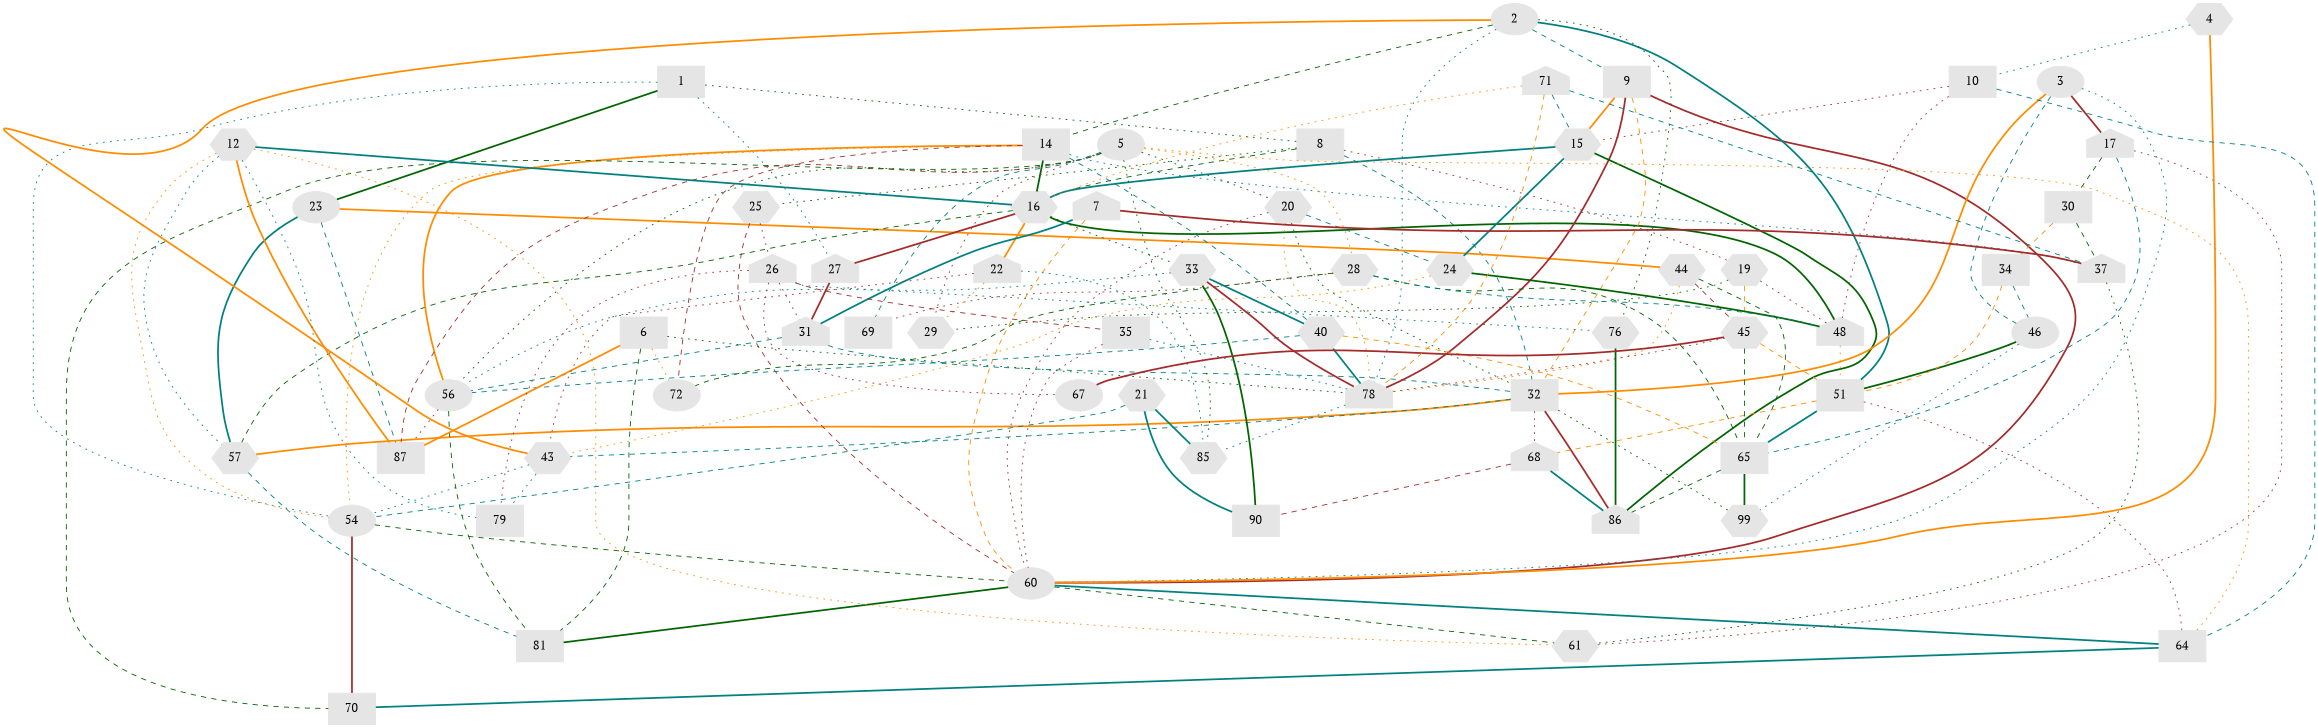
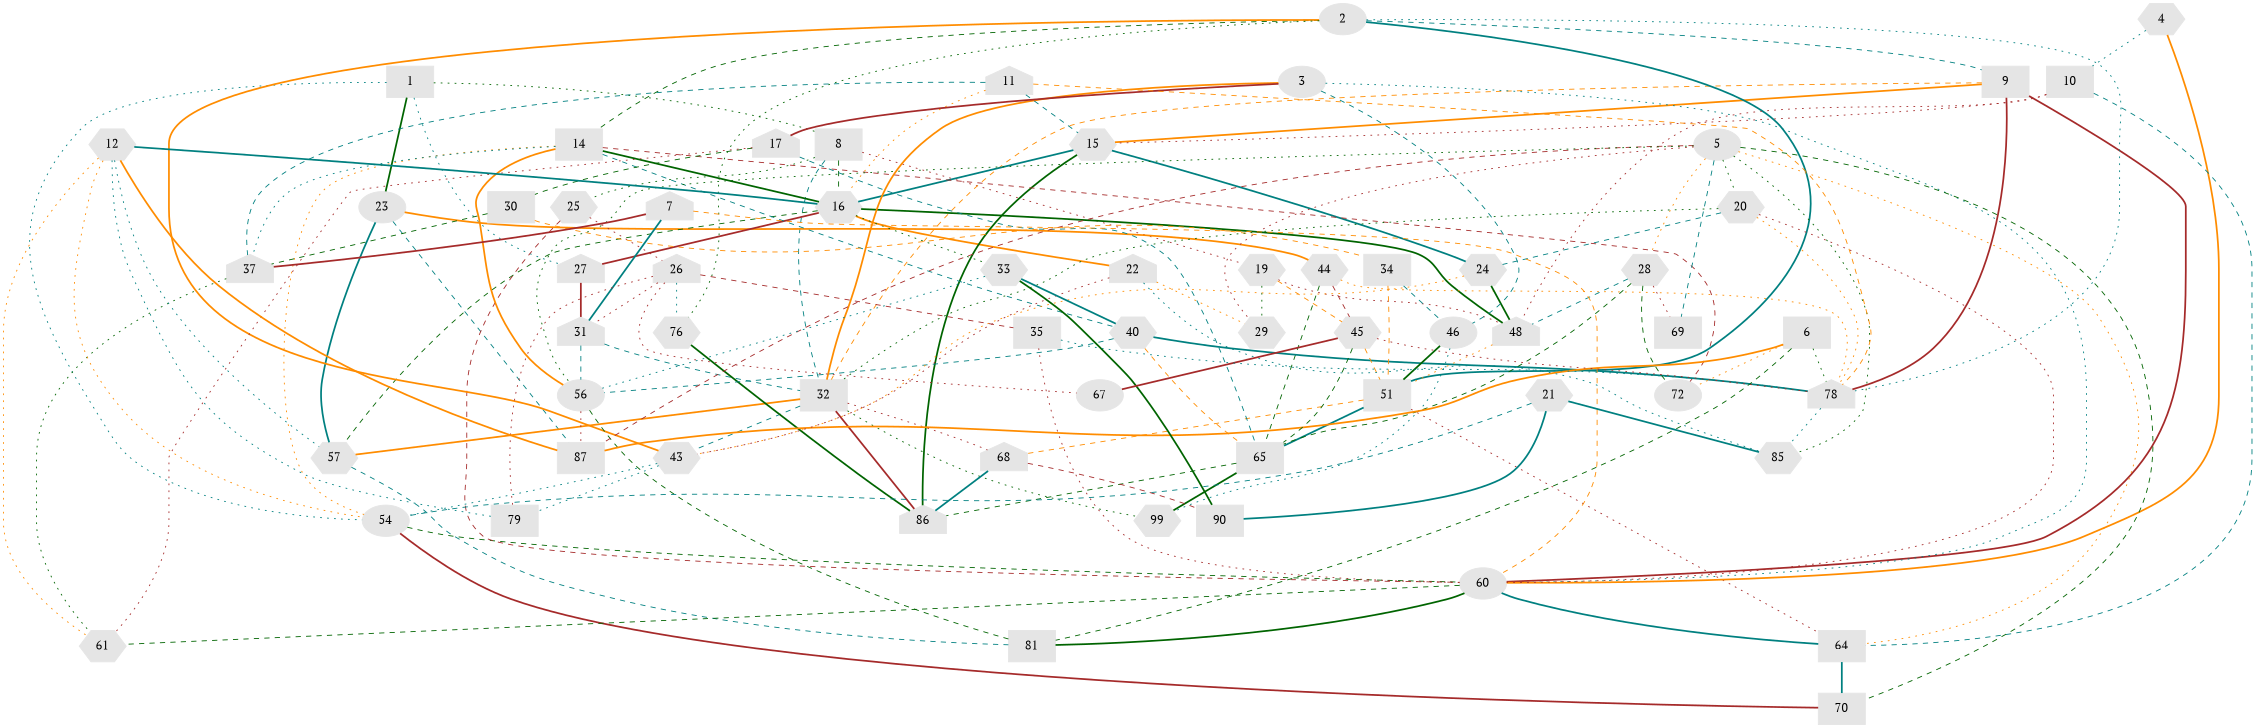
node "71": label "71" -> "11"
edge "33" -- "78": removed
